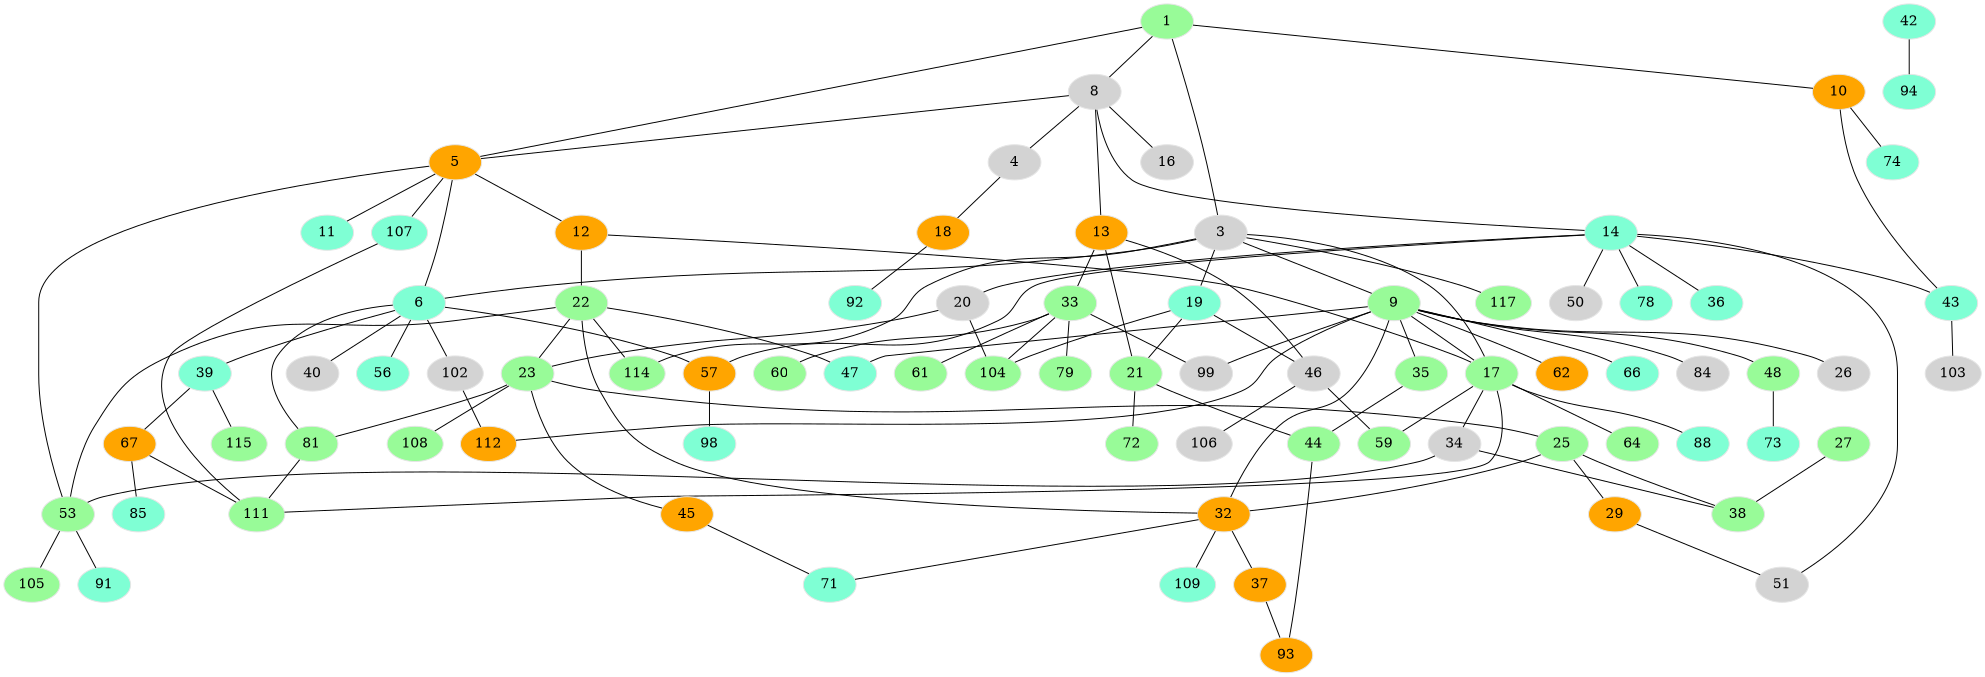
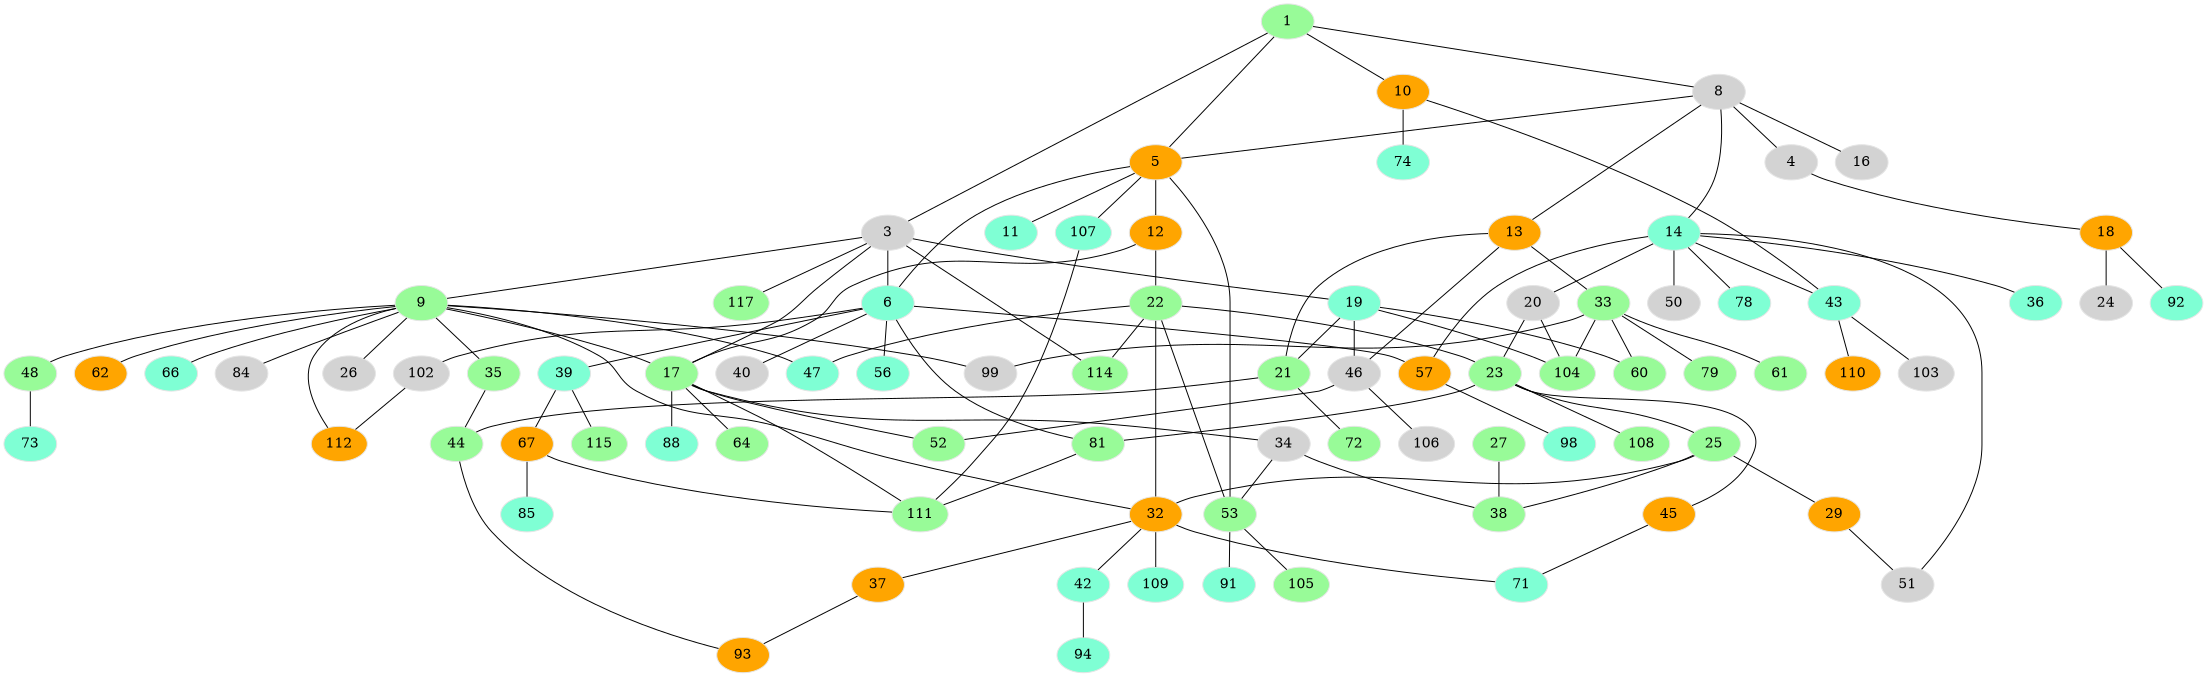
node "24": added
edge "19" -- "60": added
node "110": added
node "59": label "59" -> "52"
edge "32" -- "42": added
